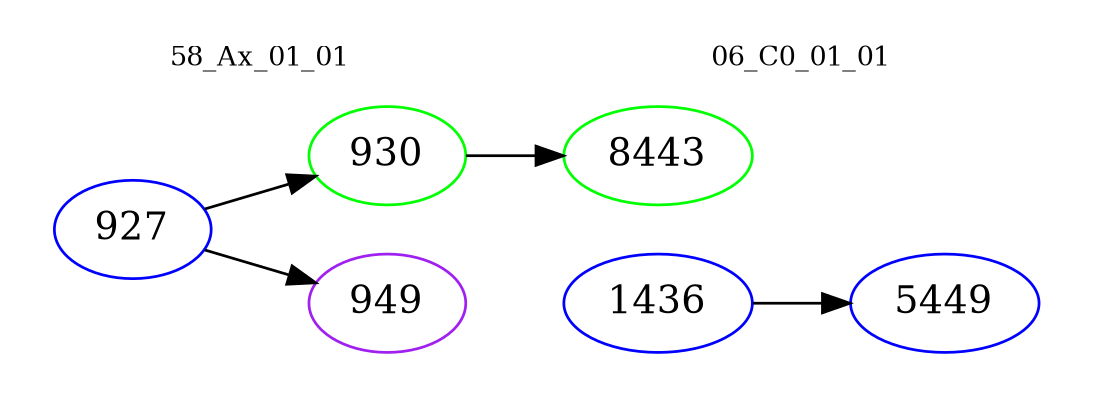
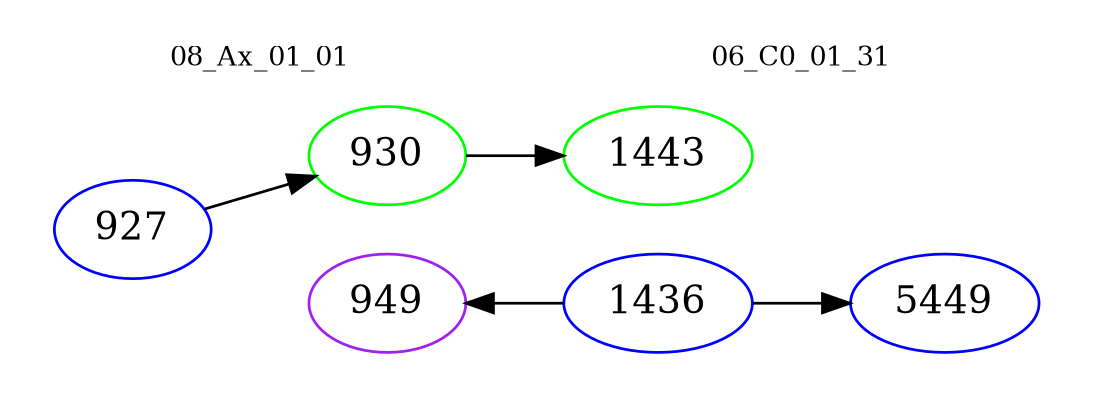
cluster "58_Ax_01_01": label "58_Ax_01_01" -> "08_Ax_01_01"
cluster "06_C0_01_01": label "06_C0_01_01" -> "06_C0_01_31"
node "8443": label "8443" -> "1443"
edge "927" -> "949": now "1436" -> "949"
